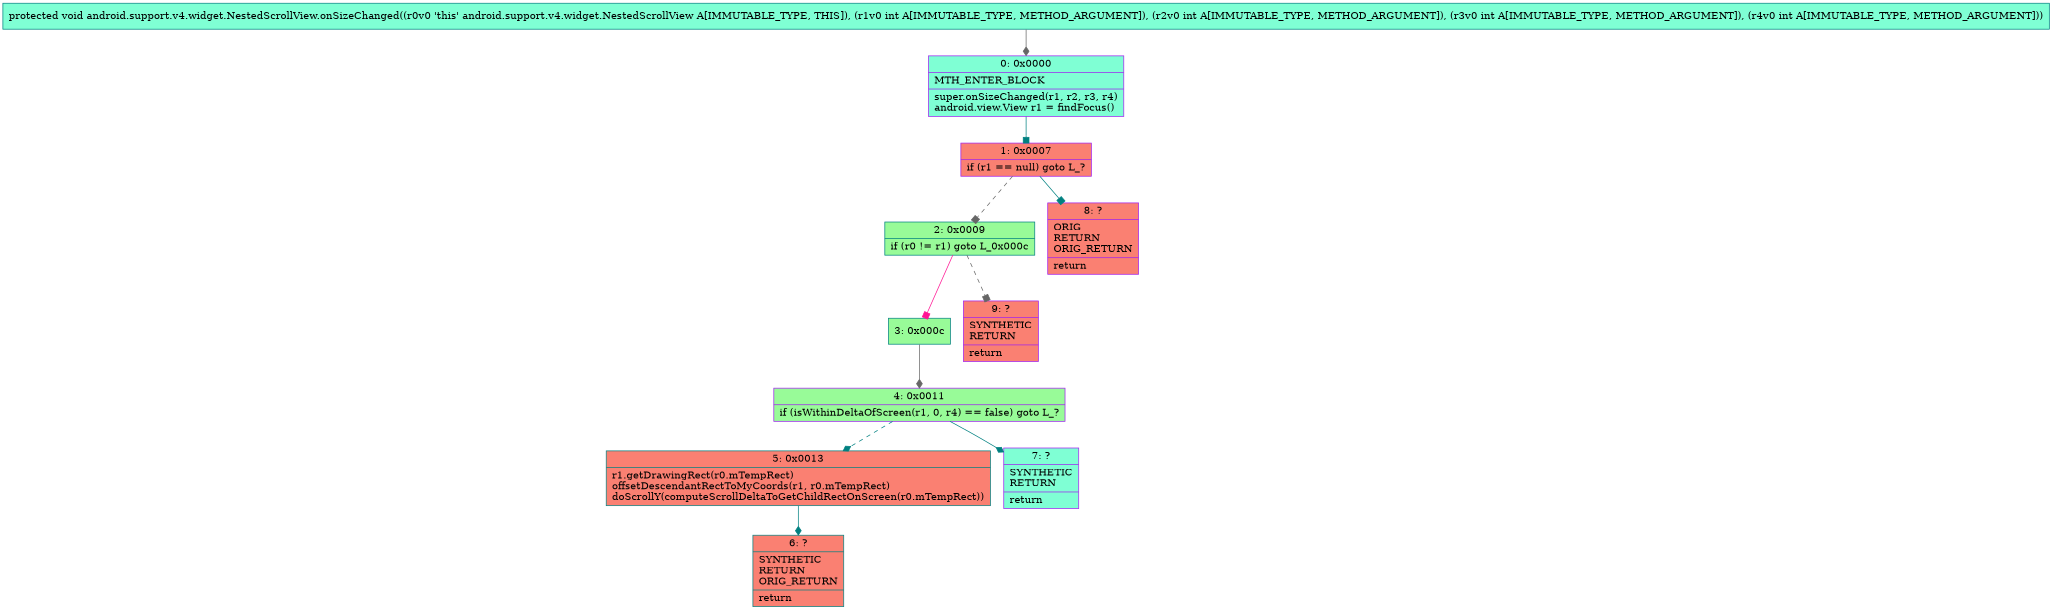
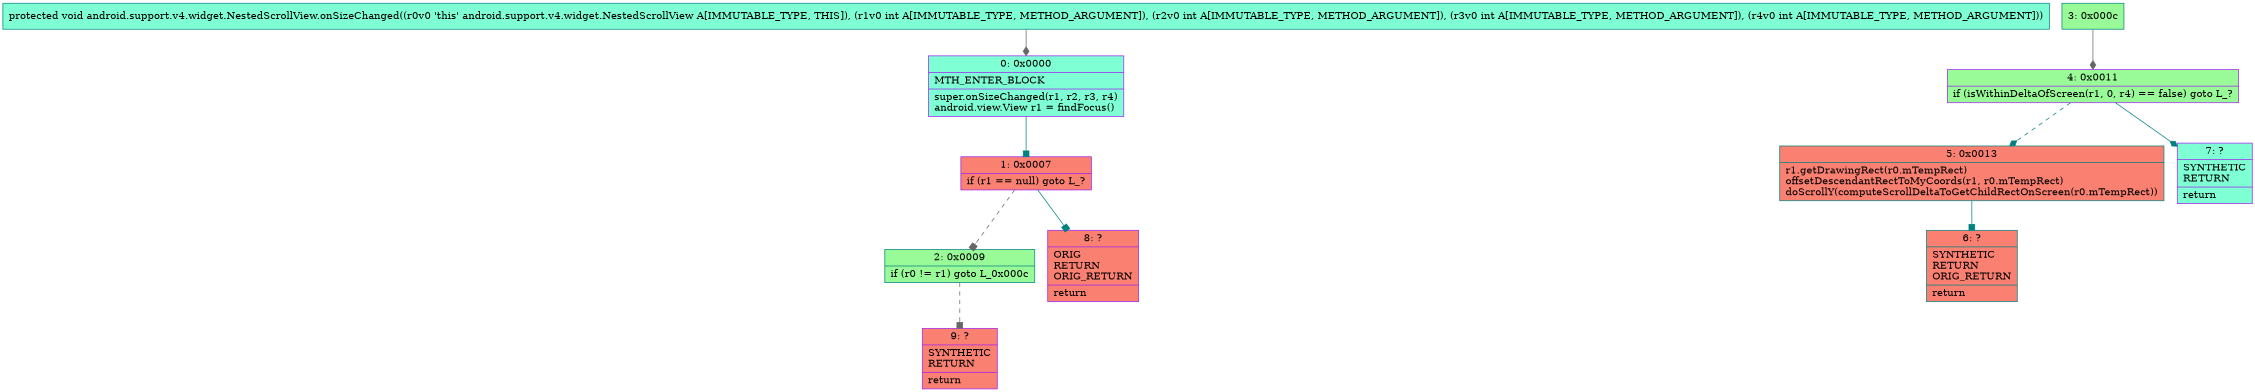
edge "2: 0x0009" -> "3: 0x000c": removed
edge "5: 0x0013" -> "6: ?": arrowhead diamond -> box
